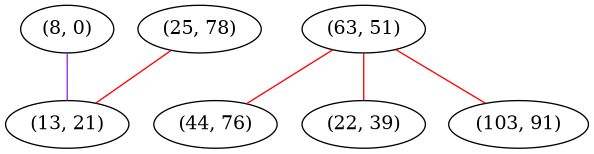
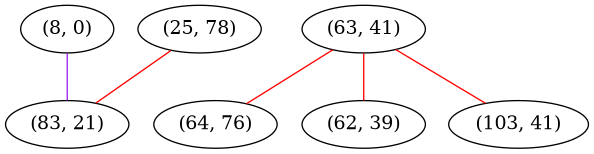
node "(63, 51)": label "(63, 51)" -> "(63, 41)"
node "(13, 21)": label "(13, 21)" -> "(83, 21)"
node "(44, 76)": label "(44, 76)" -> "(64, 76)"
node "(22, 39)": label "(22, 39)" -> "(62, 39)"
node "(103, 91)": label "(103, 91)" -> "(103, 41)"
